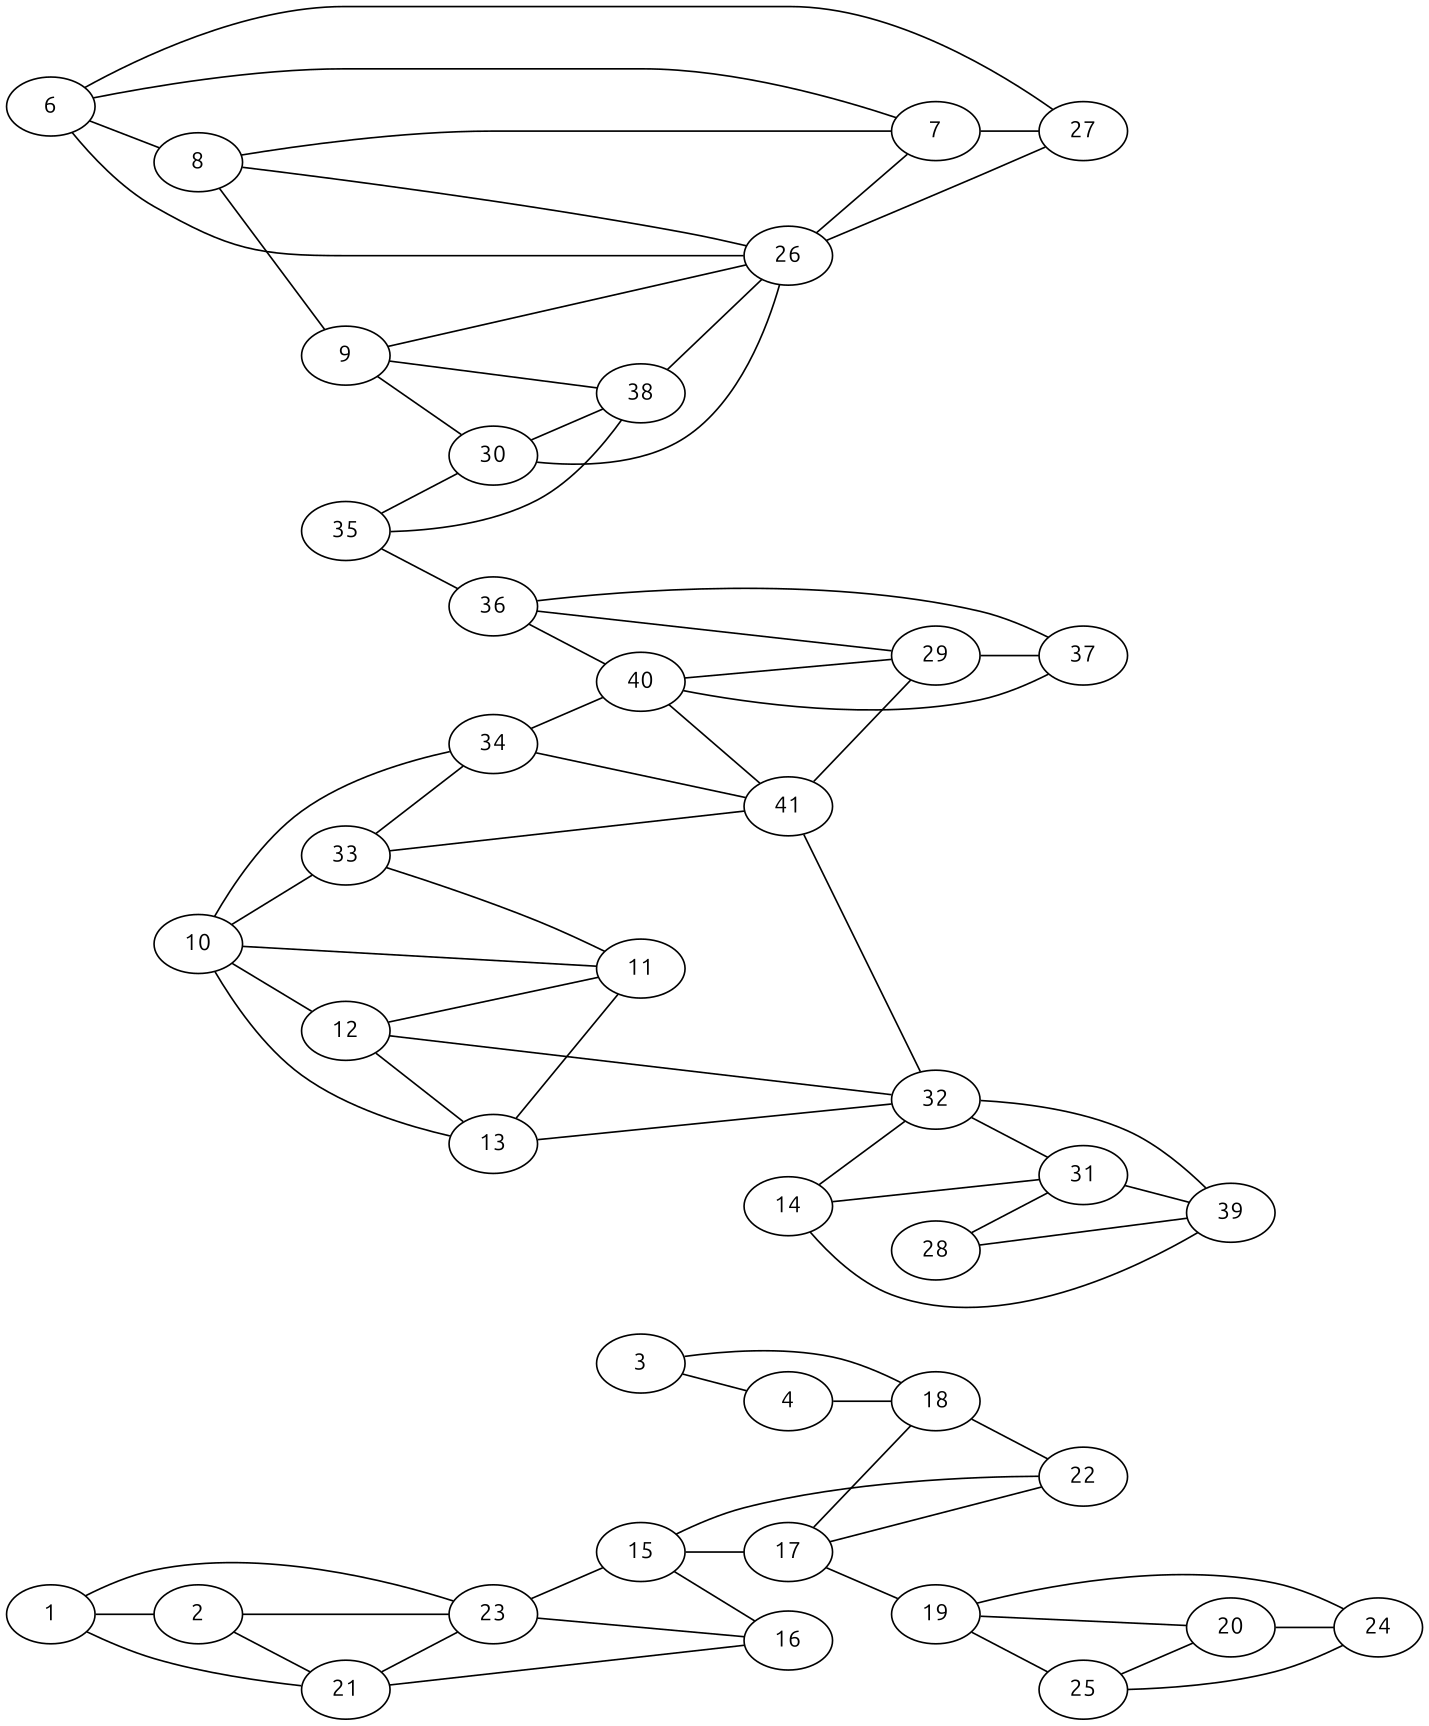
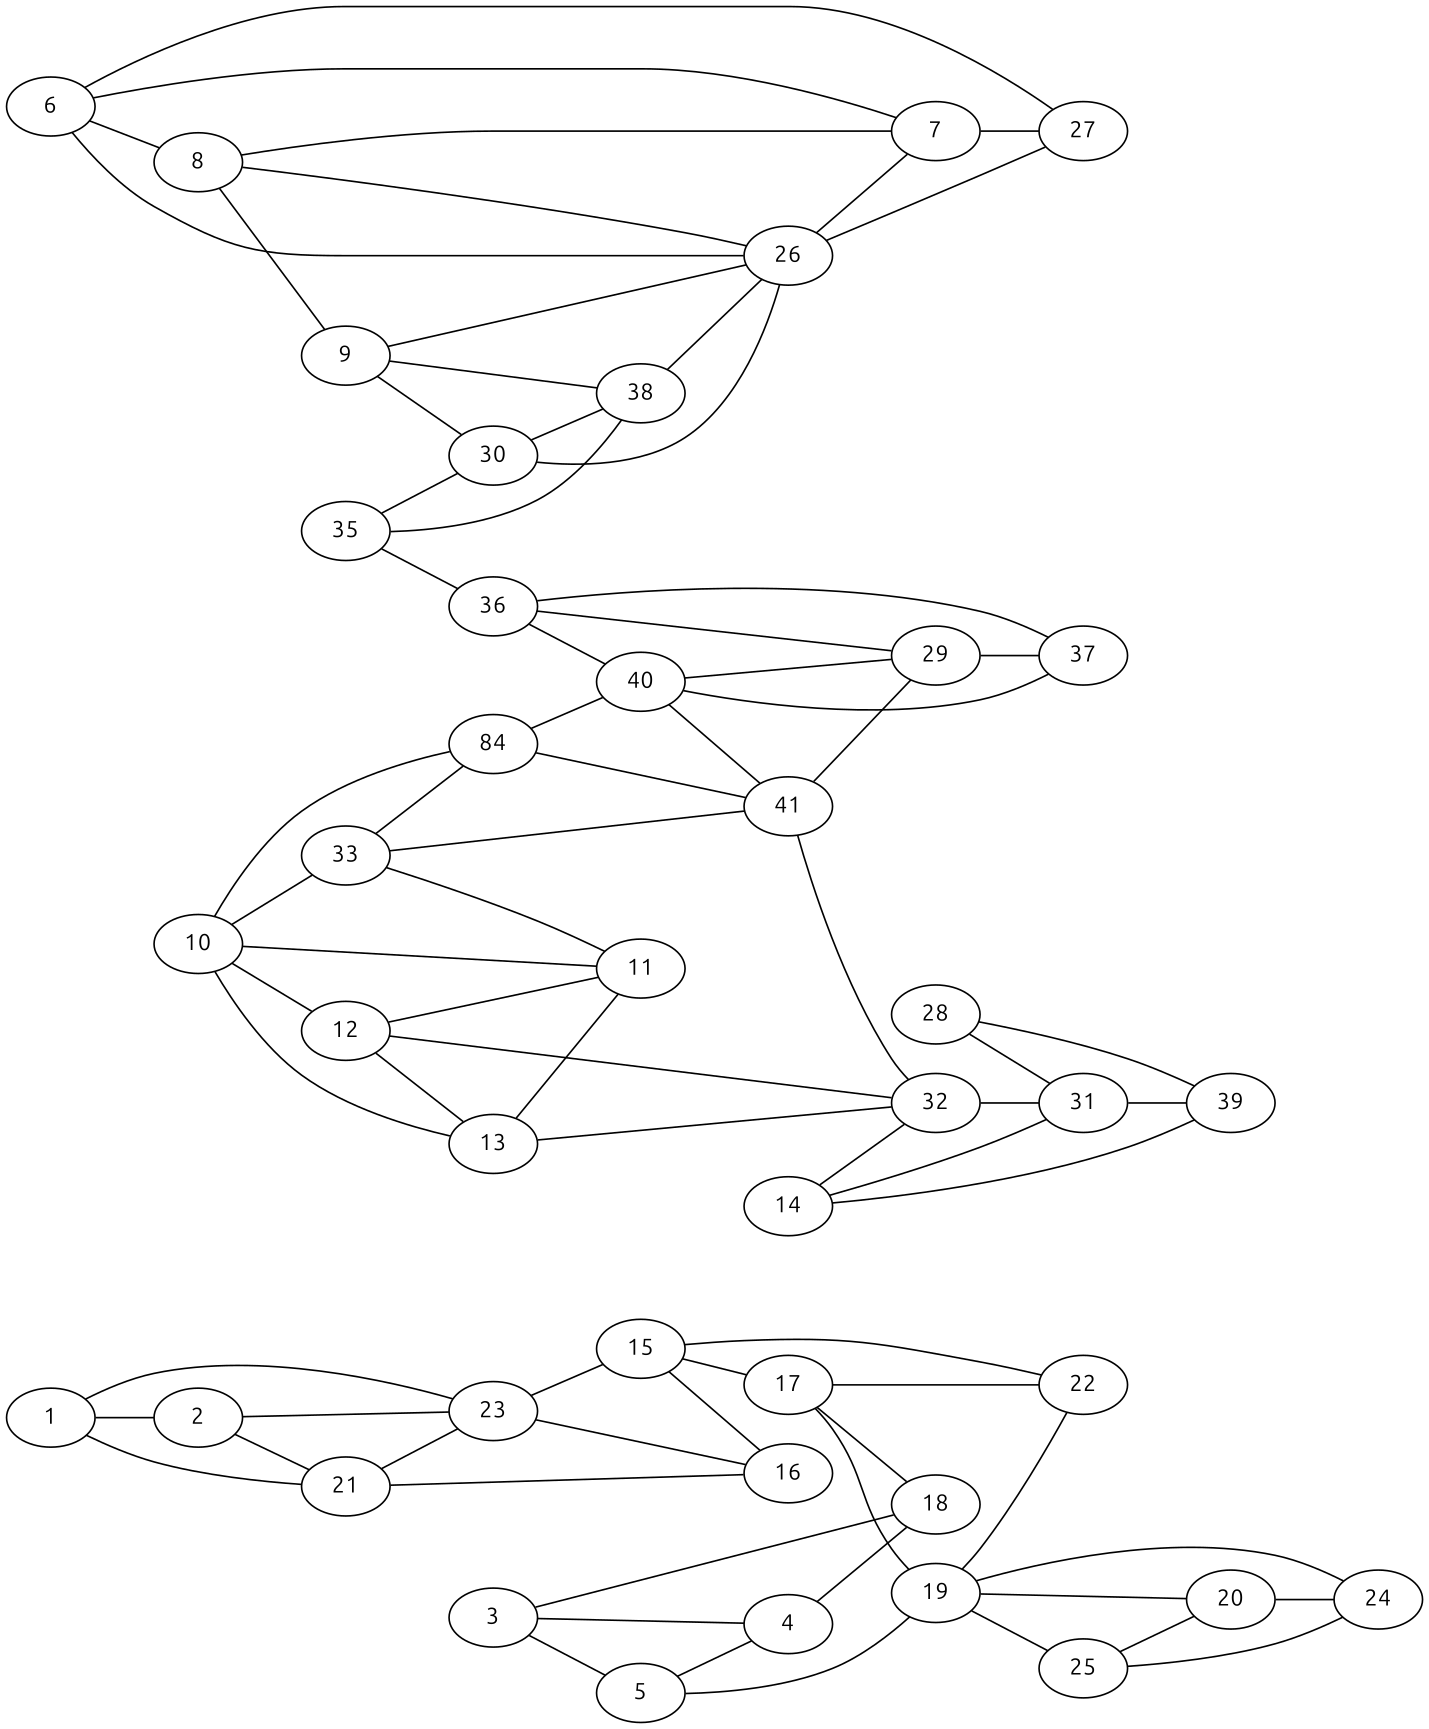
node "34": label "34" -> "84"
edge "32" -- "39": removed
edge "18" -- "22": now "19" -- "22"
node "5": added
